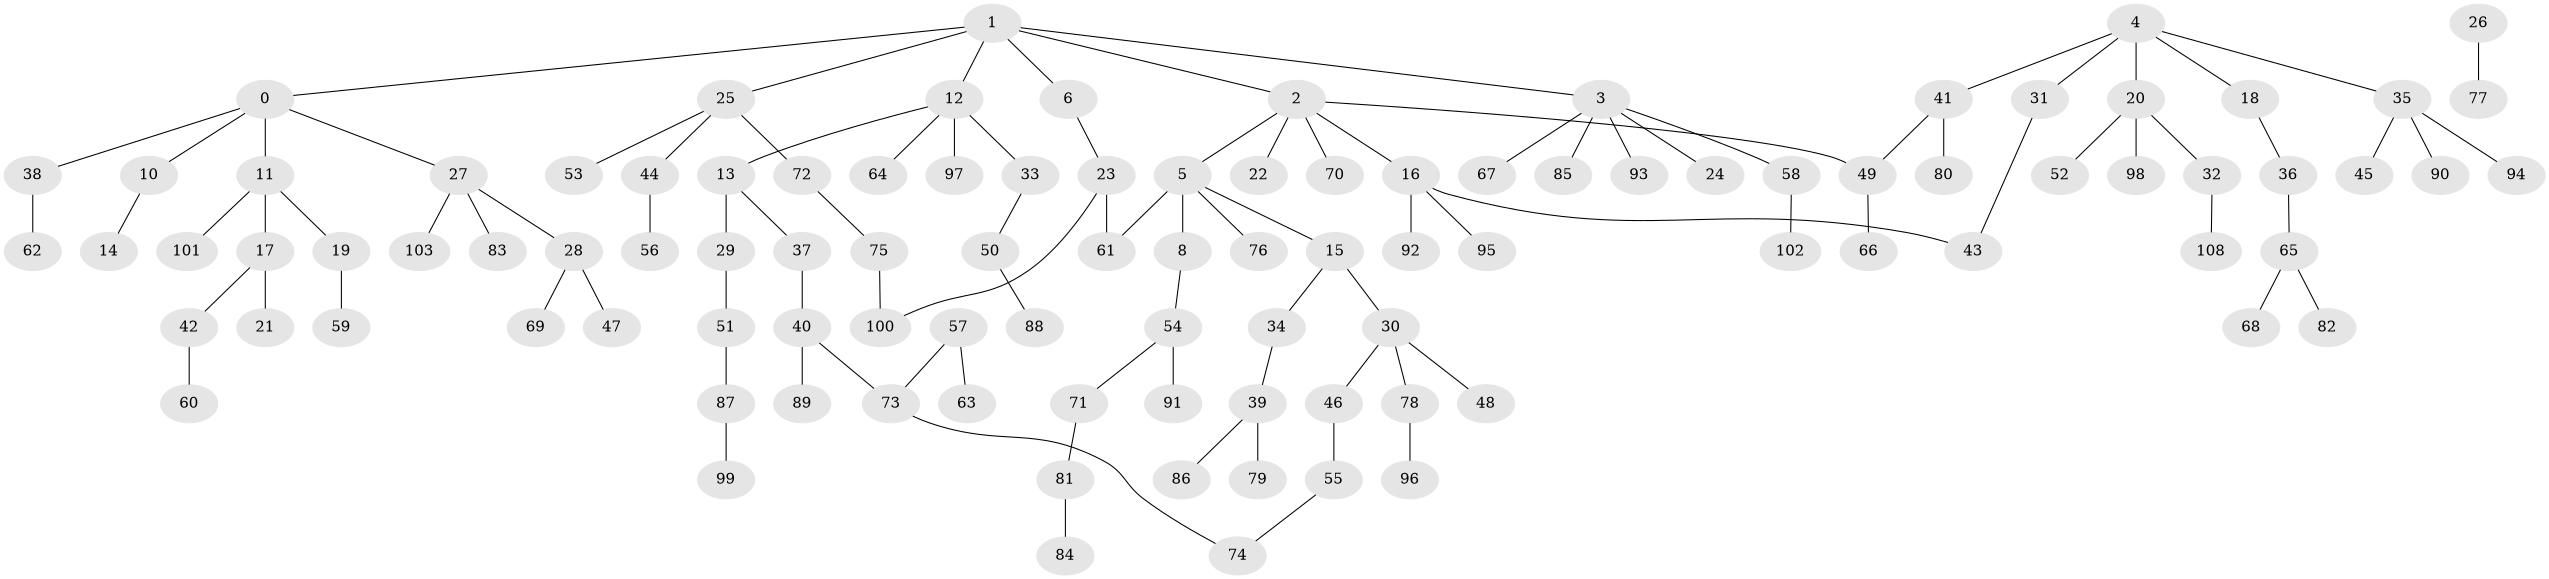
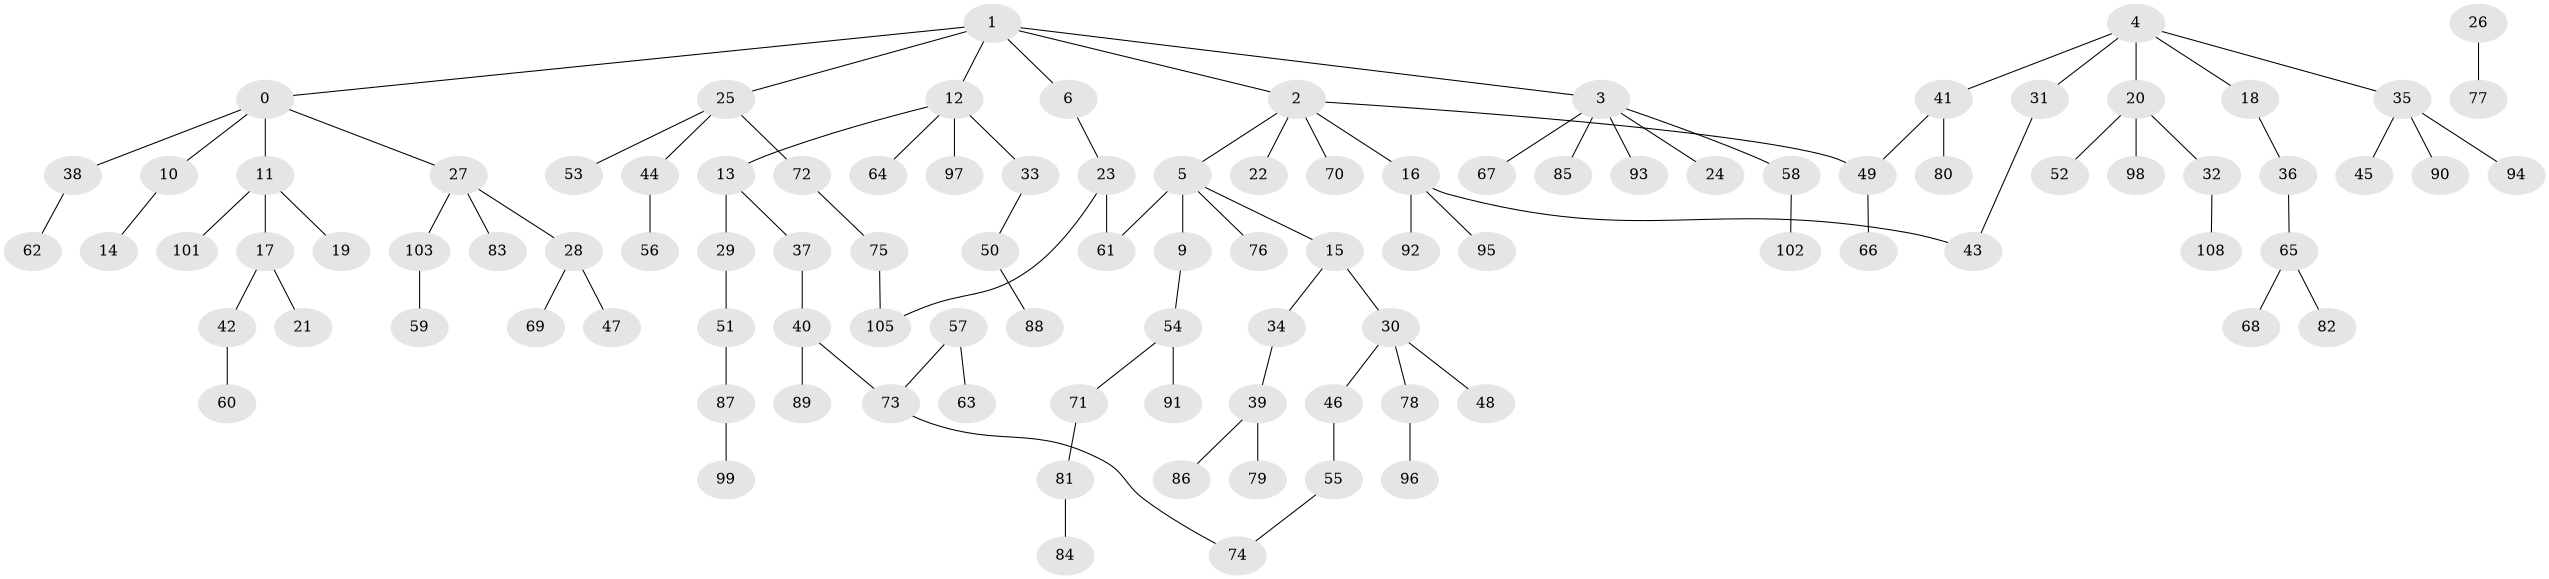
node "8": label "8" -> "9"
edge "19" -- "59": now "103" -- "59"
node "100": label "100" -> "105"
